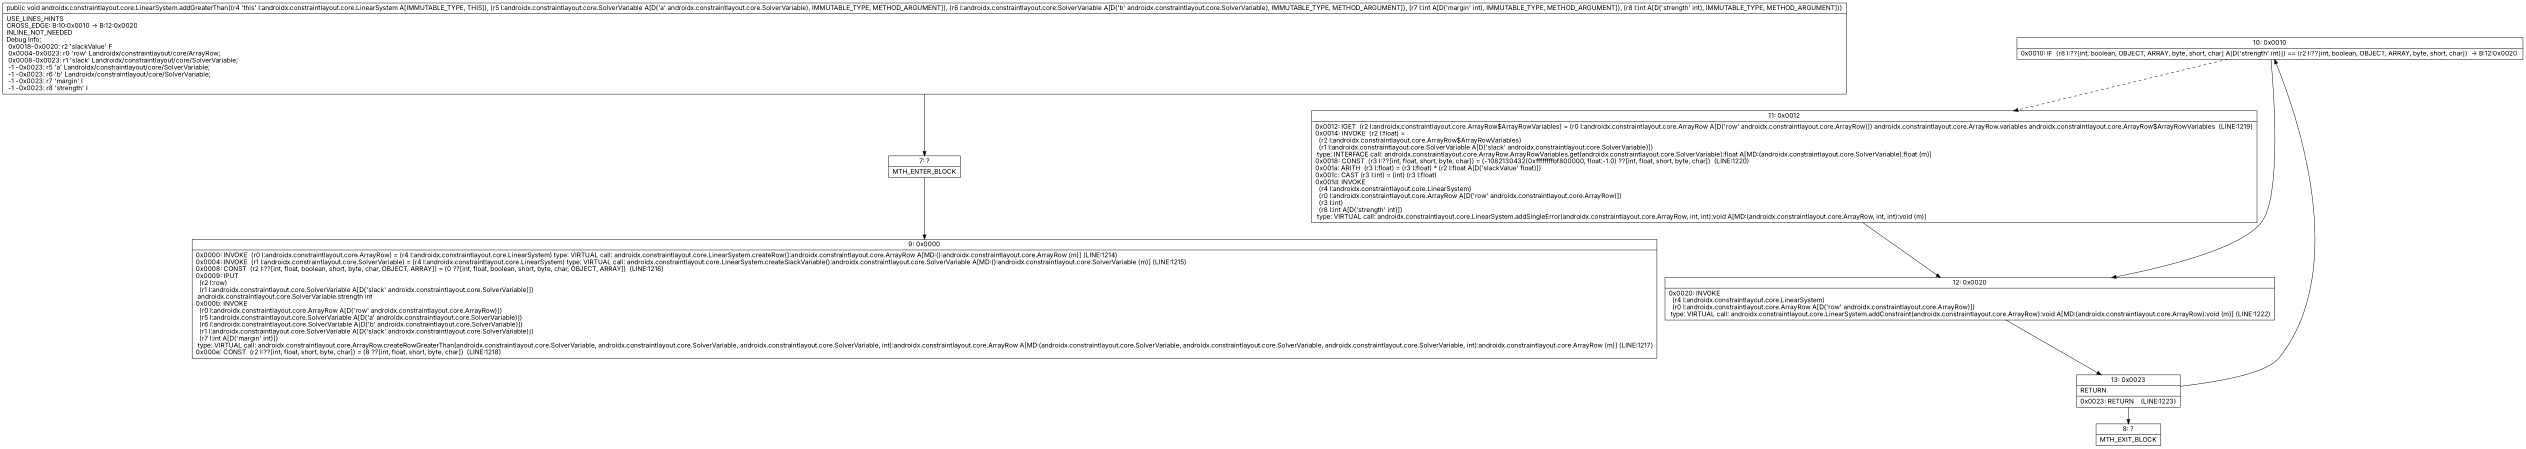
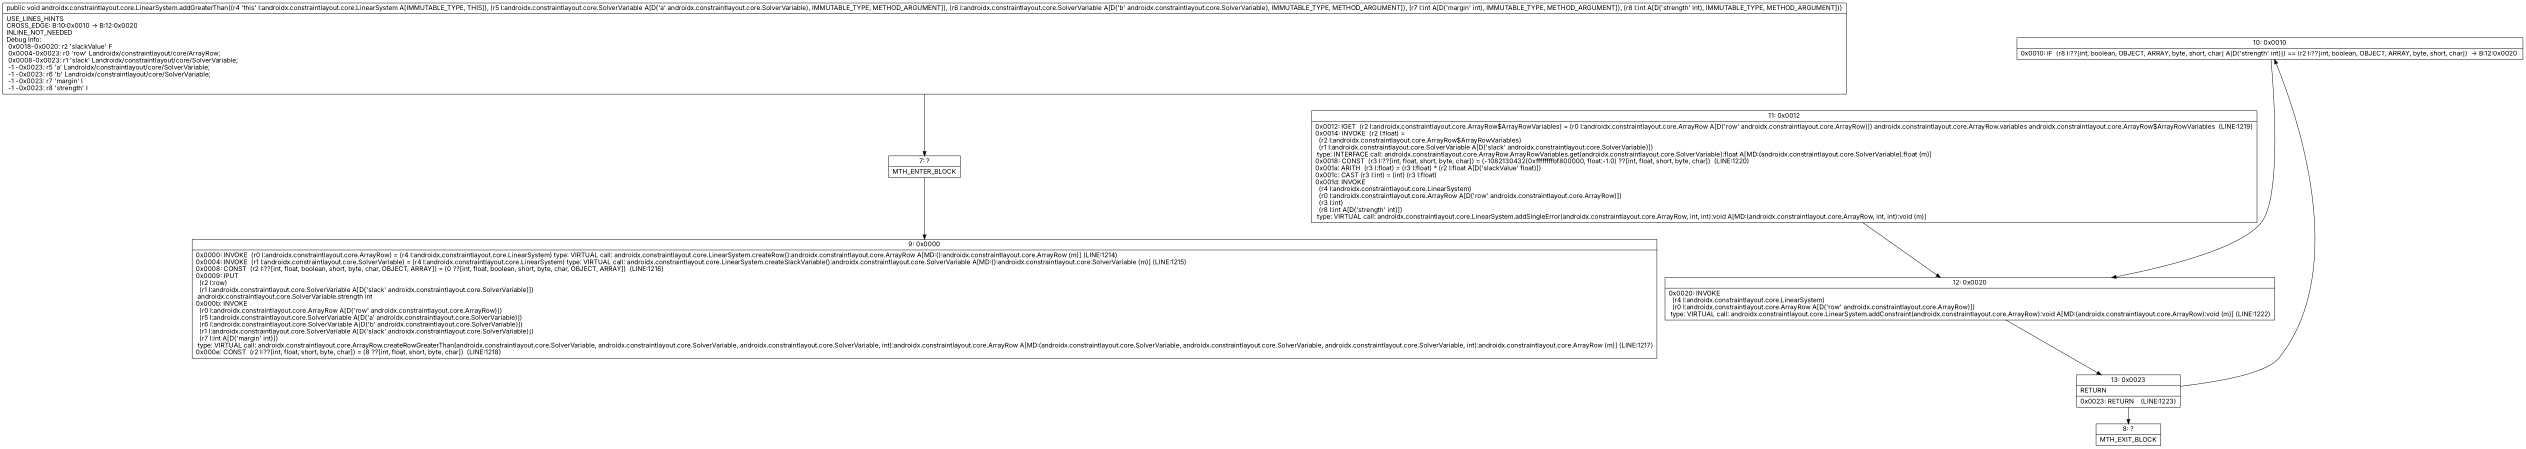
edge "10: 0x0010" -> "11: 0x0012": removed
